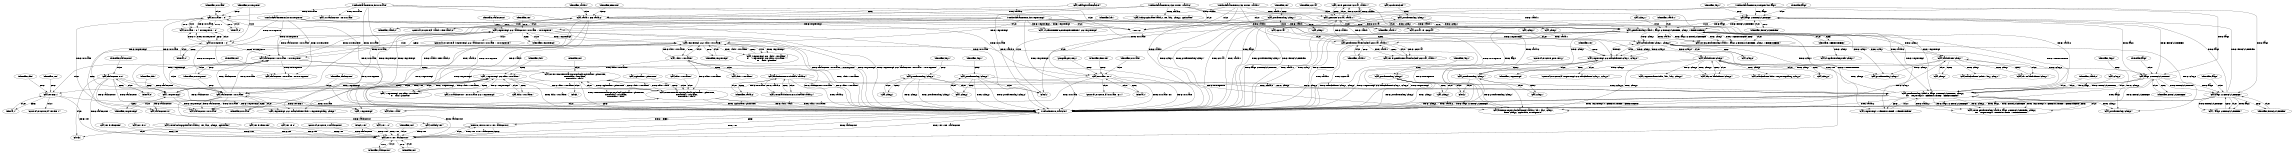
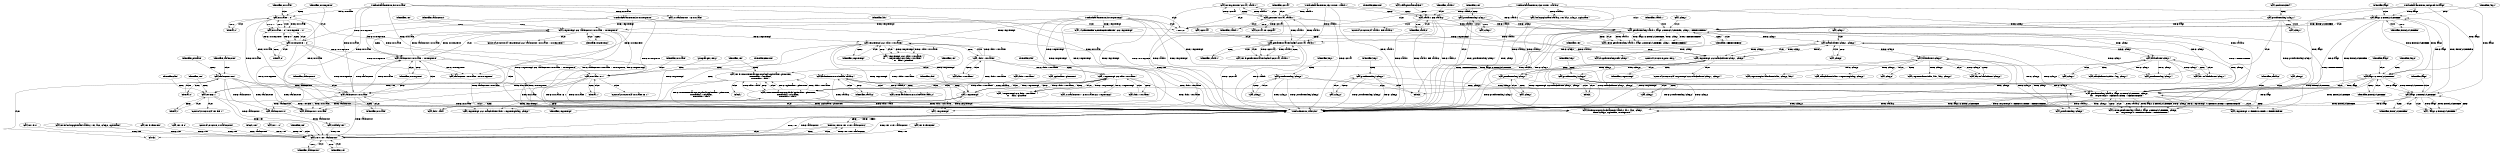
edge "(MethodParameterIn,u32 __user *uaddr1)" -> "(Call,uaddr1 == uaddr2)": label "DDG: uaddr1" -> "CFG: "
node "(Identifier,pi_state)": added
node "(Call,requeue_pi_wake_futex(this, &key2, hb2))": added
